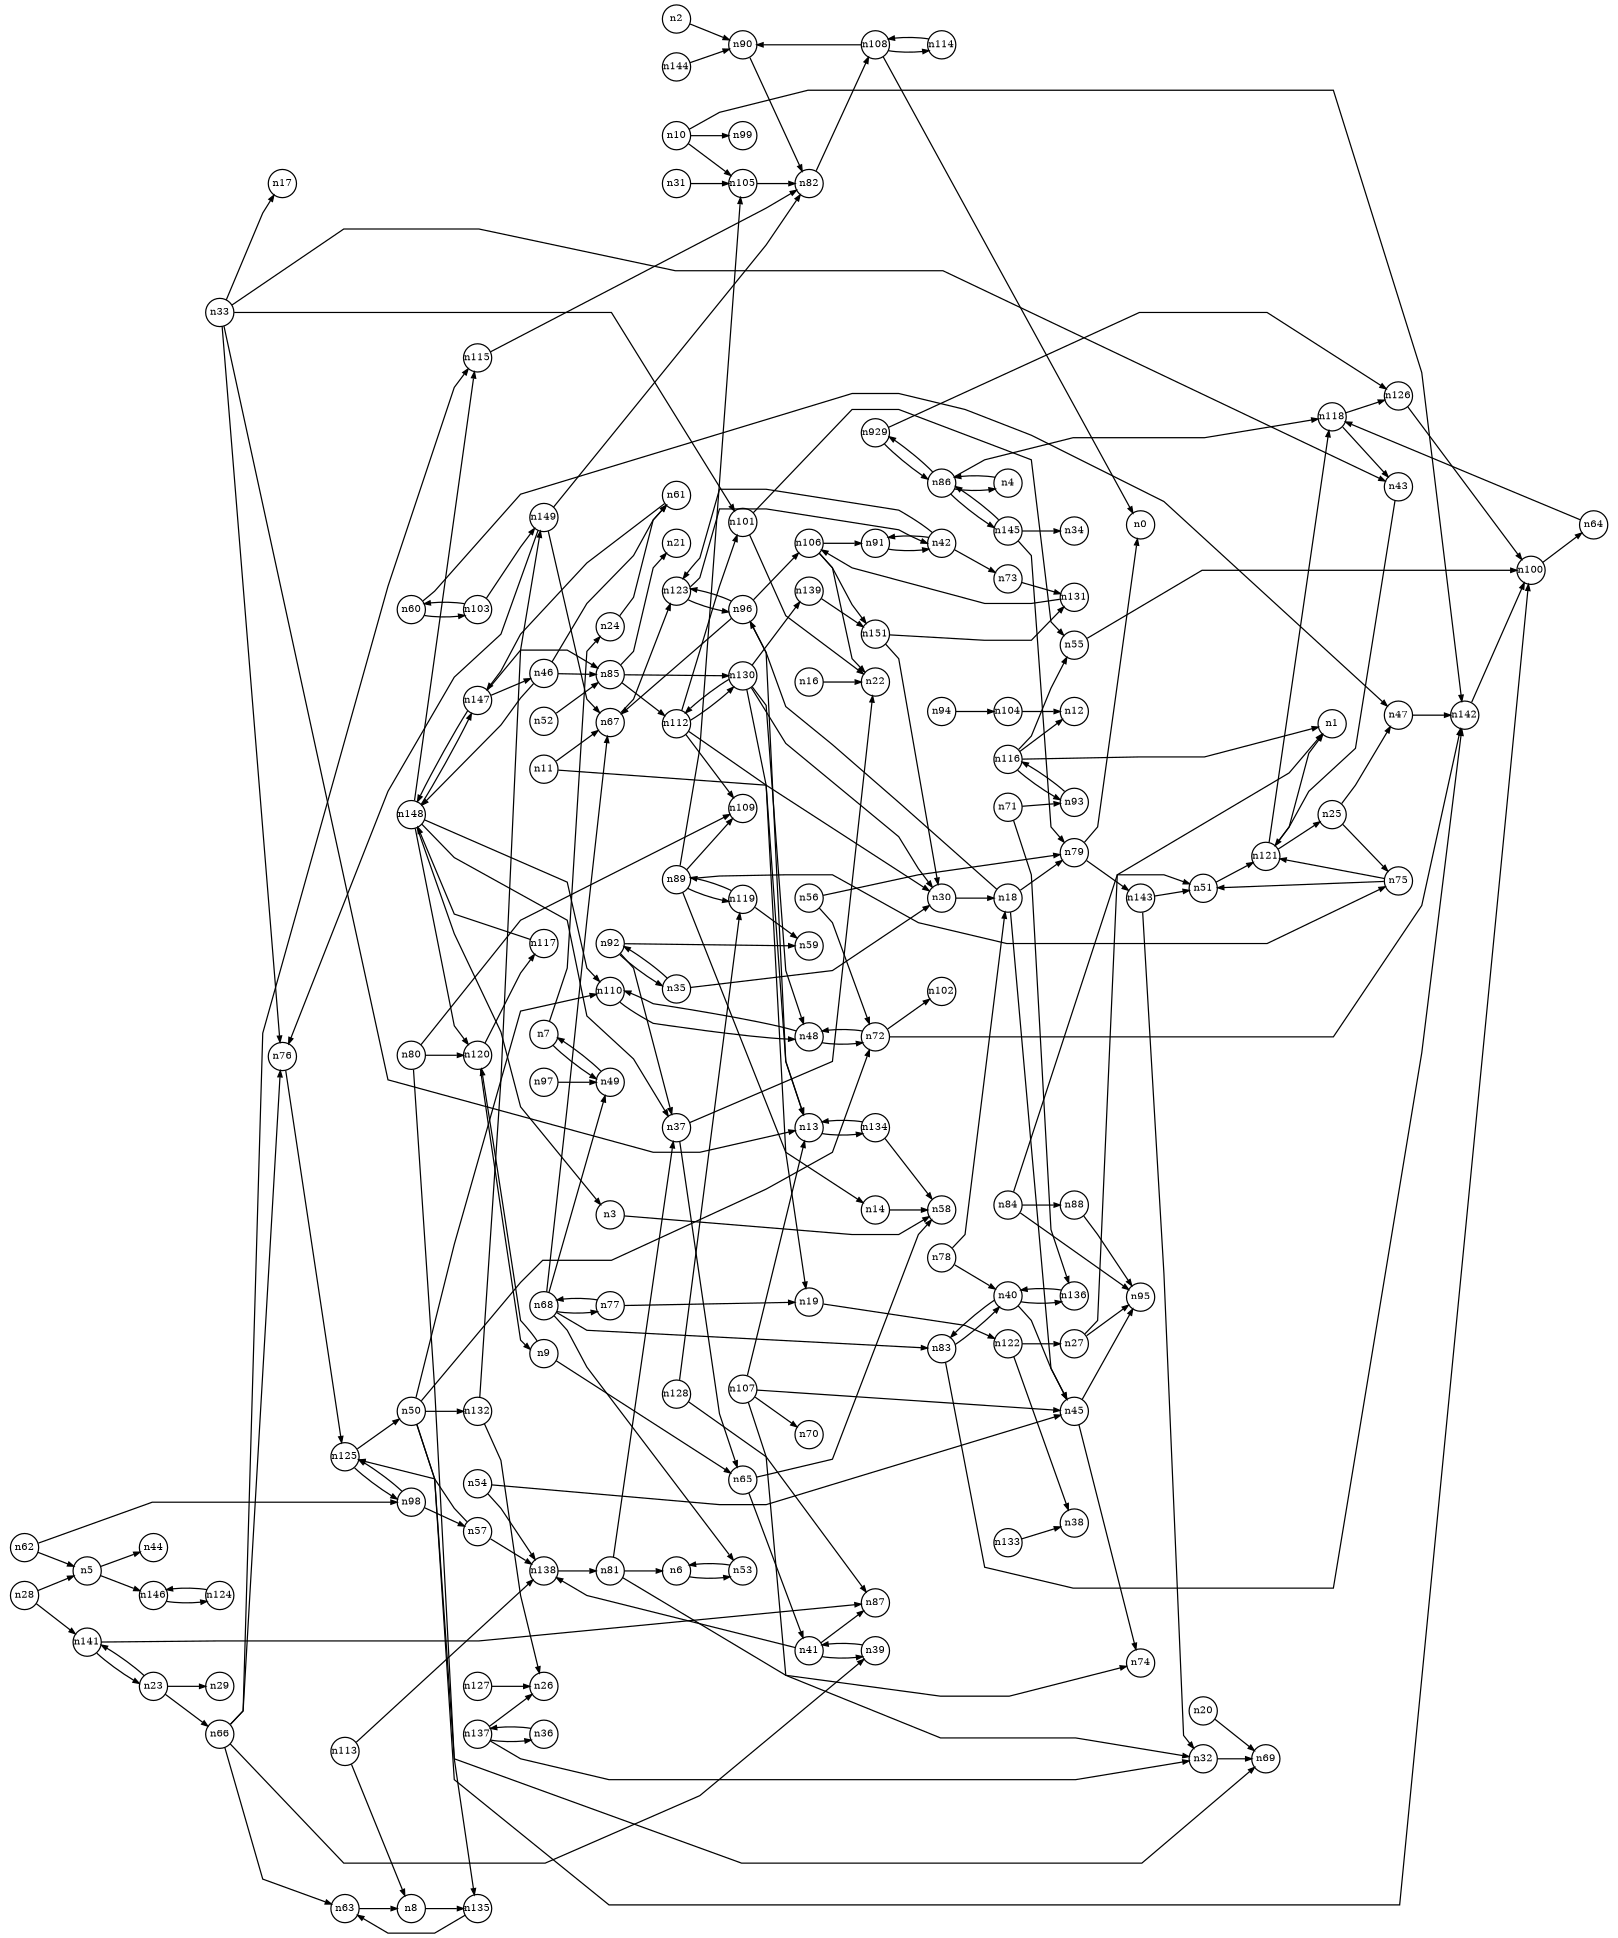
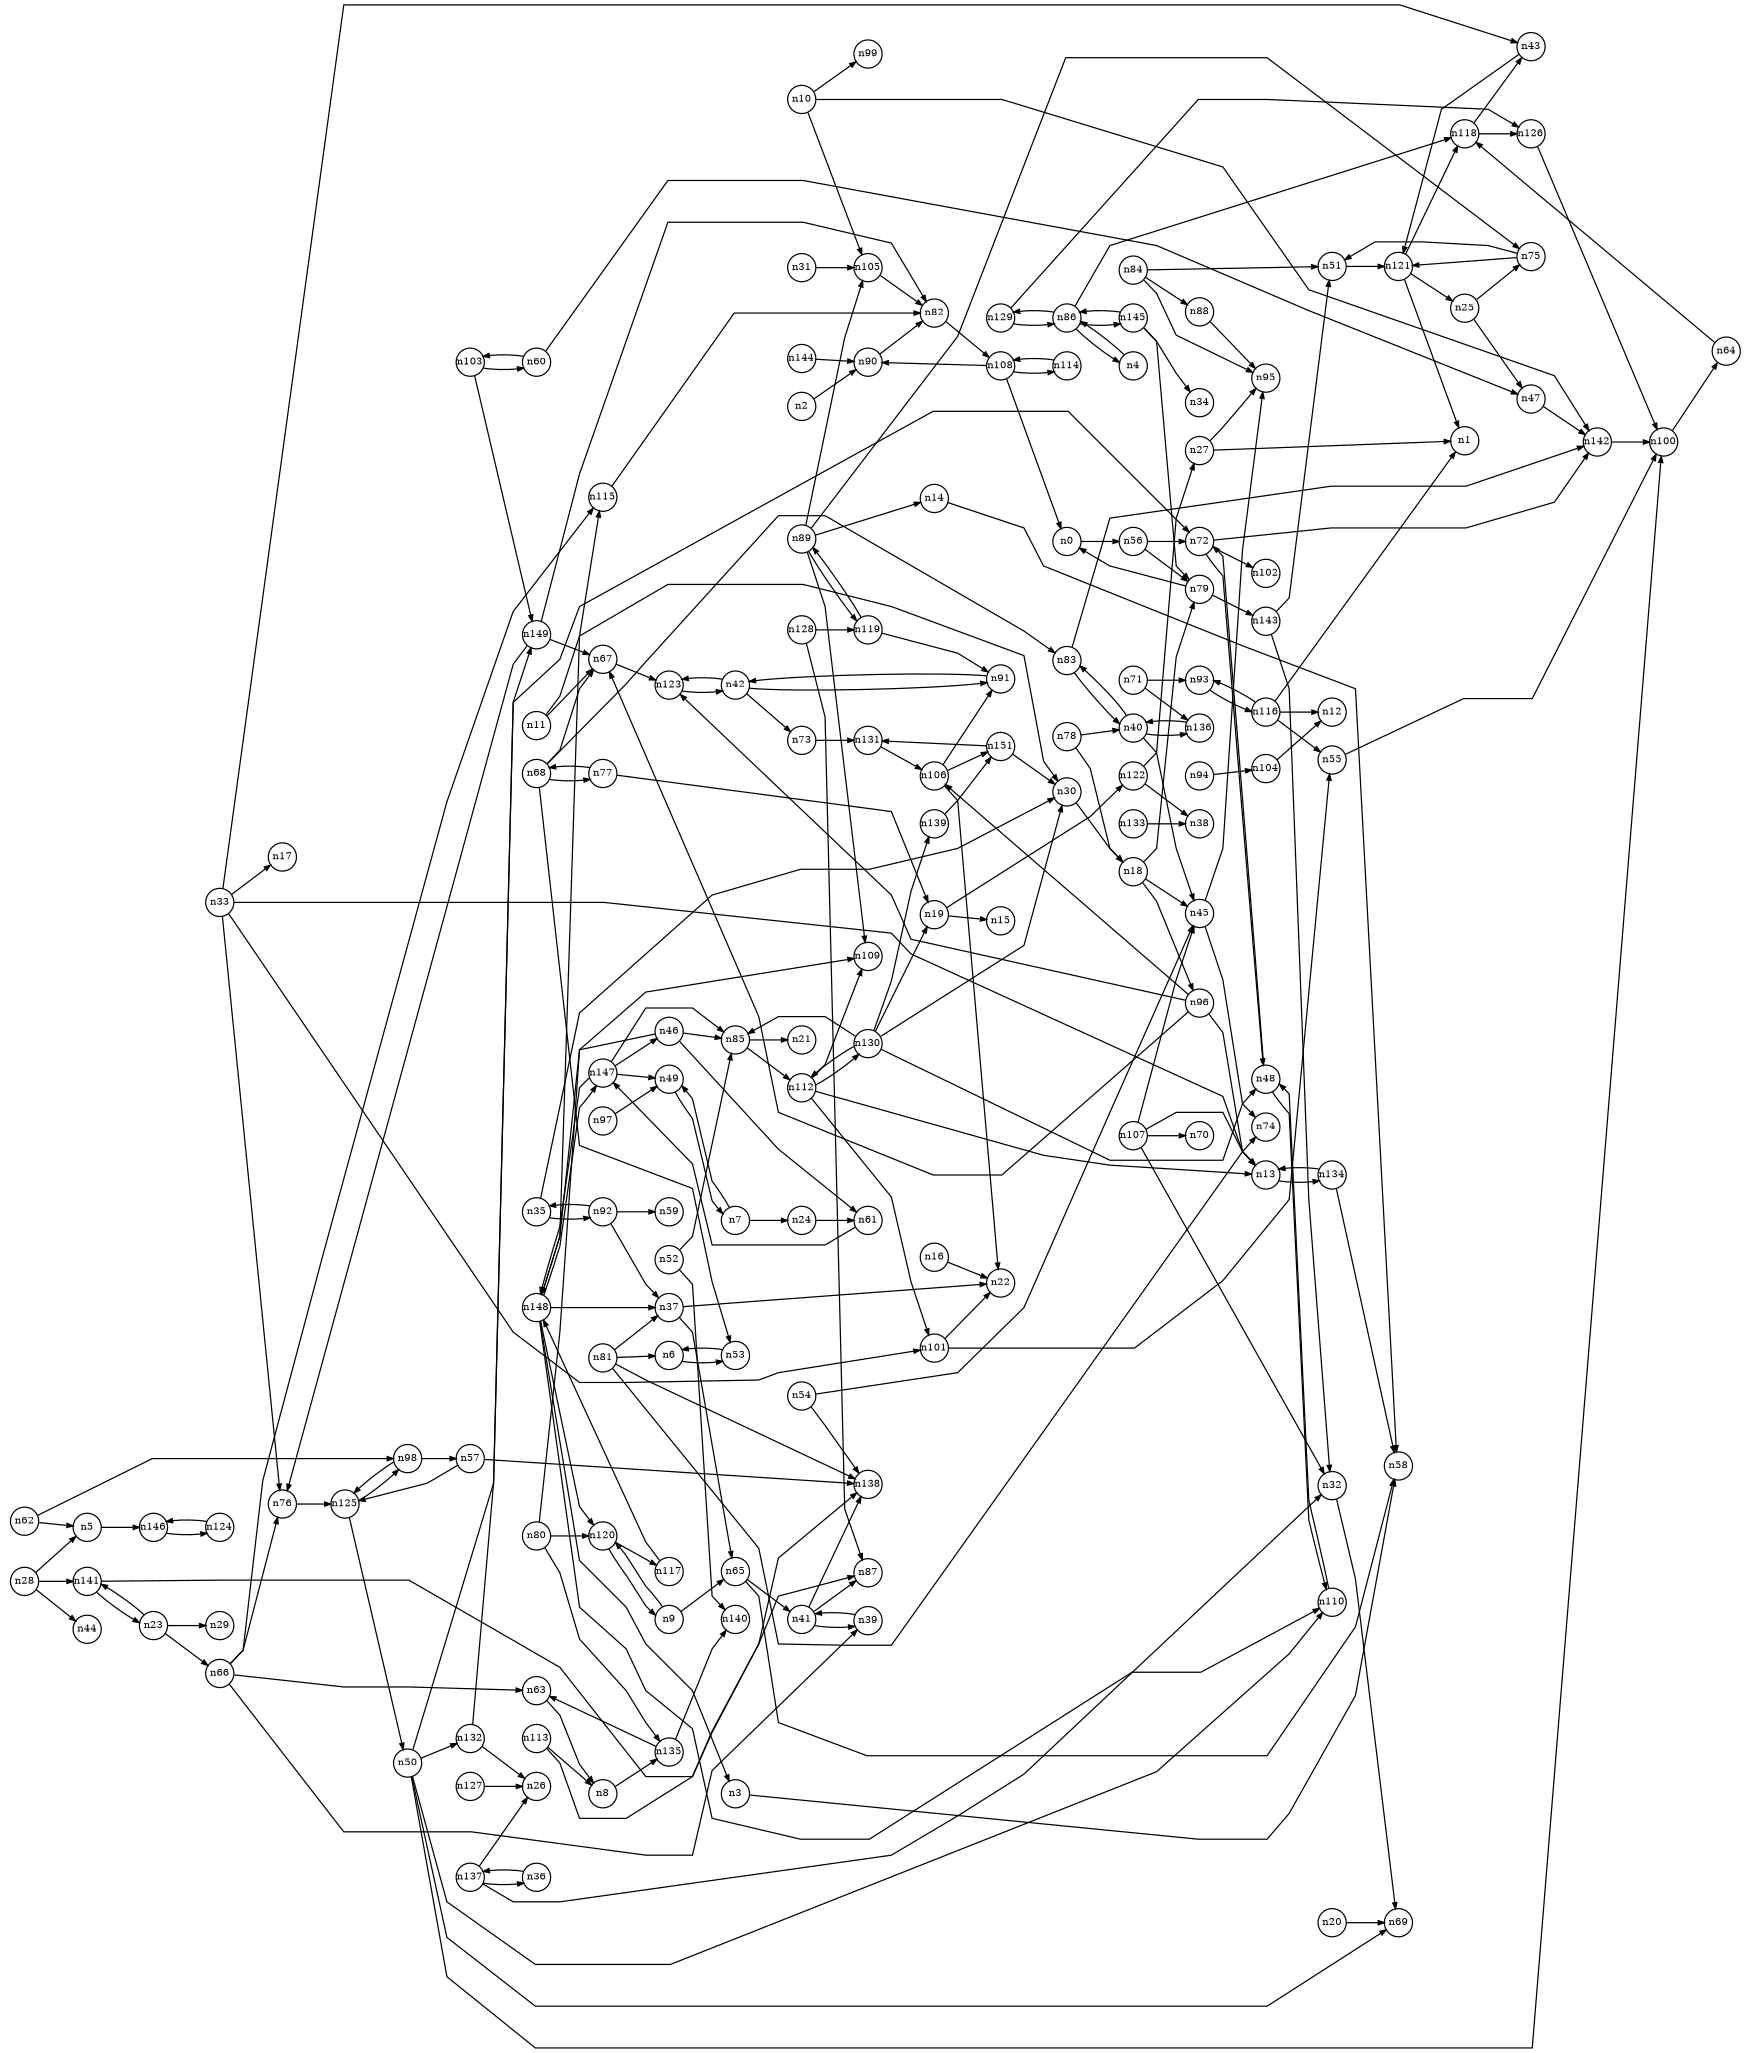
node "n929": label "n929" -> "n129"
edge "n0" -> "n56": added
edge "n123" -> "n96": removed
edge "n85" -> "n130": reversed
edge "n119" -> "n59": now "n119" -> "n91"
node "n15": added
edge "n68" -> "n49": now "n147" -> "n49"
edge "n5" -> "n44": now "n28" -> "n44"
edge "n138" -> "n81": reversed
node "n140": added
